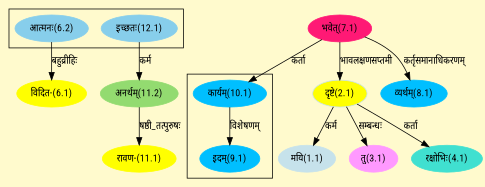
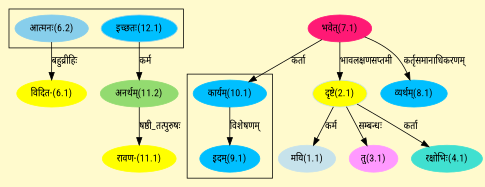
node "इच्छतः(12.1)": fillcolor #87ceeb -> #00bfff
